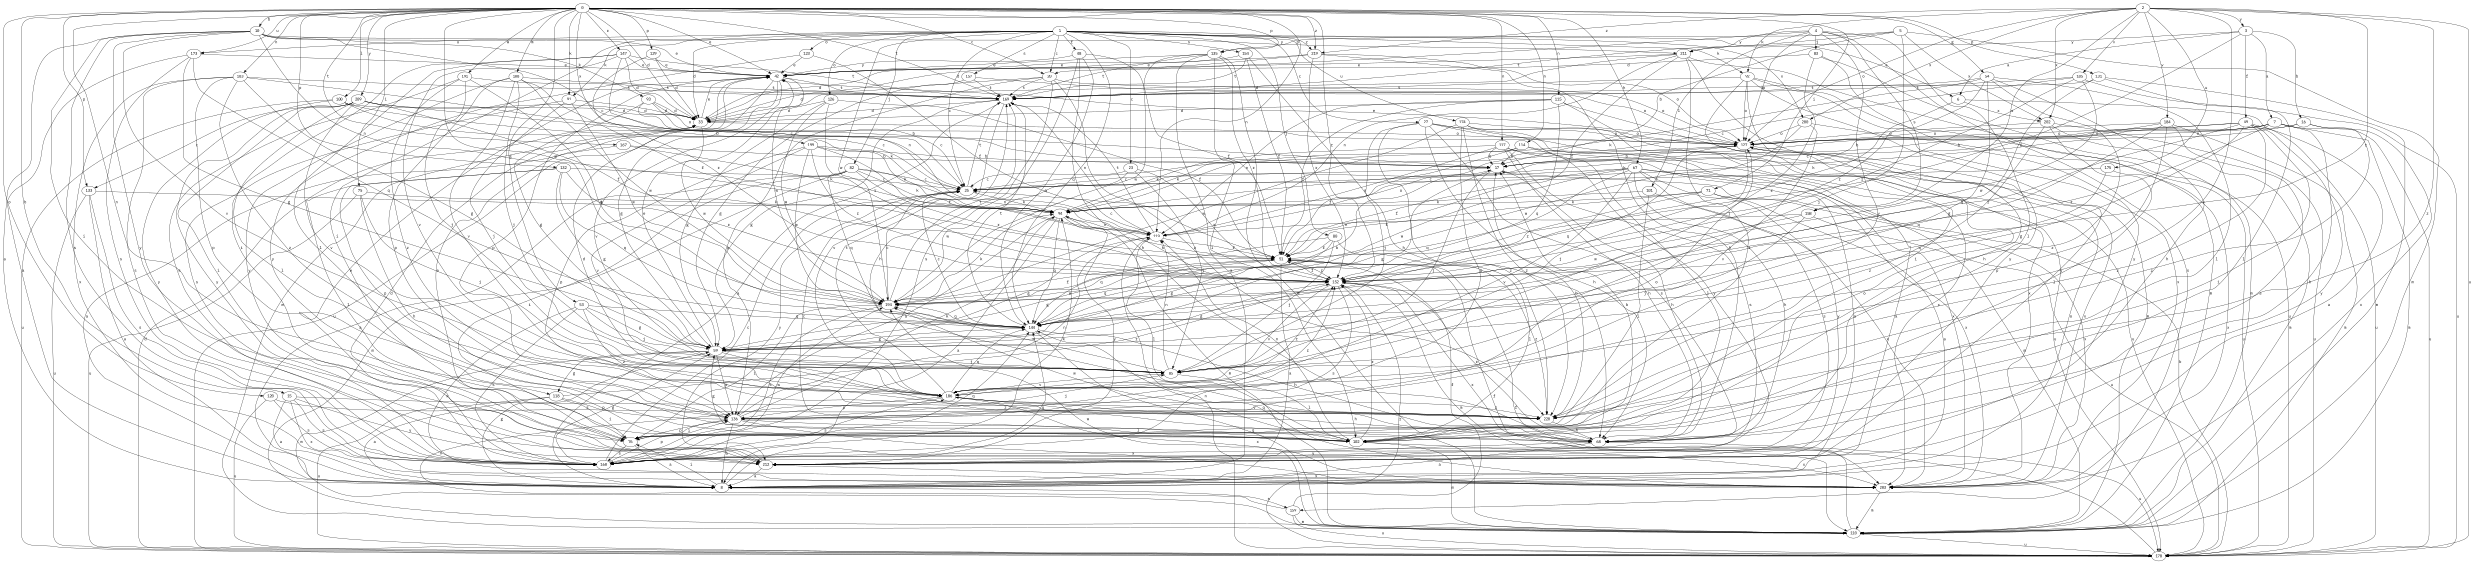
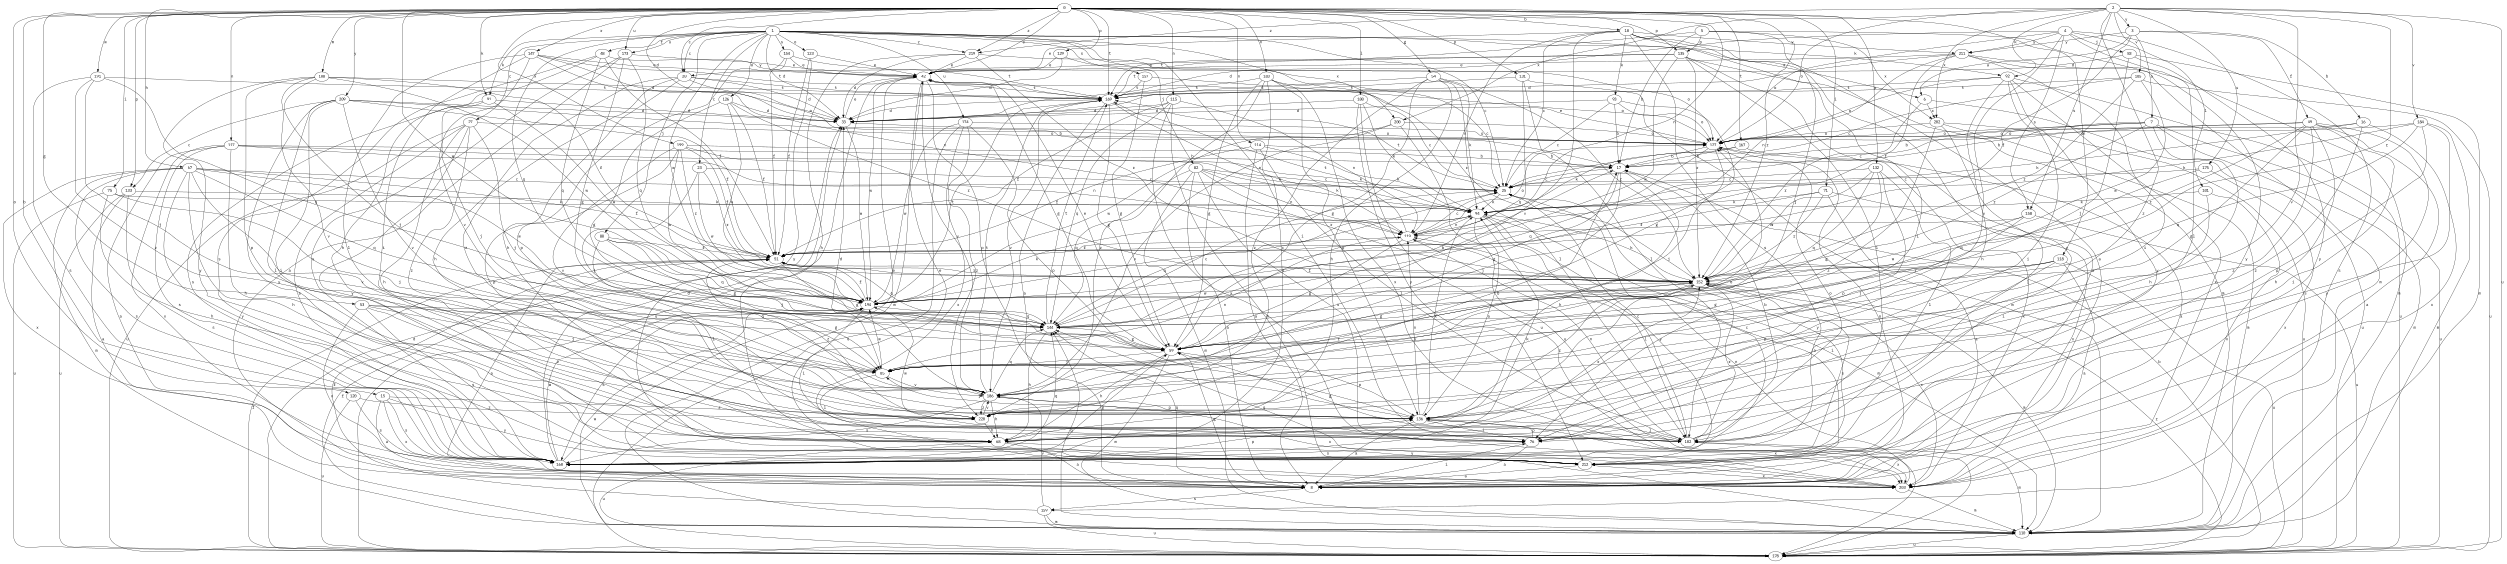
edge "59" -> "118": reversed
edge "49" -> "68": added, label "h"
edge "144" -> "110": reversed
edge "178" -> "119": now "203" -> "119"
